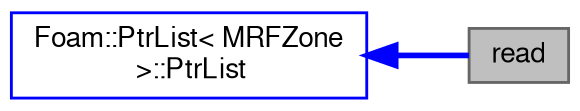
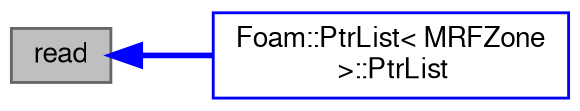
edge "read" -> "Foam::PtrList< MRFZone >::PtrList": reversed
